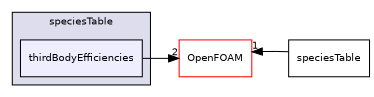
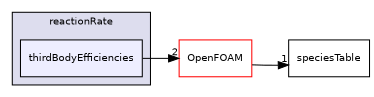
cluster "speciesTable": label "speciesTable" -> "reactionRate"
edge "speciesTable" -> "OpenFOAM": reversed
